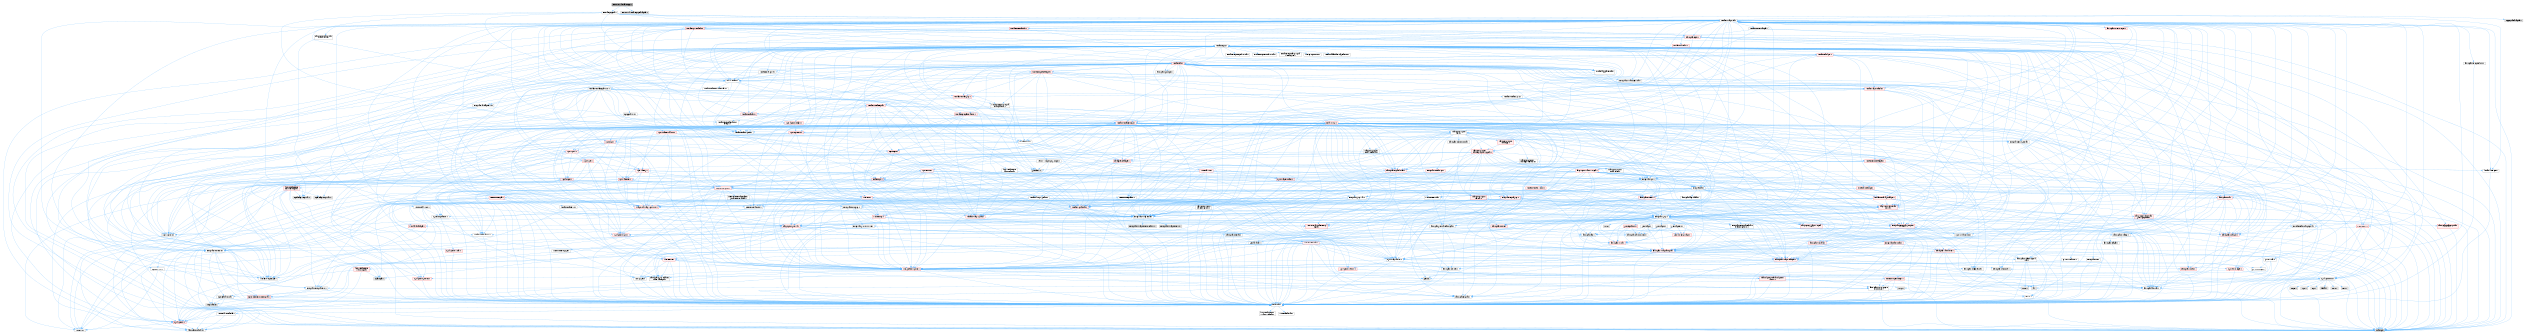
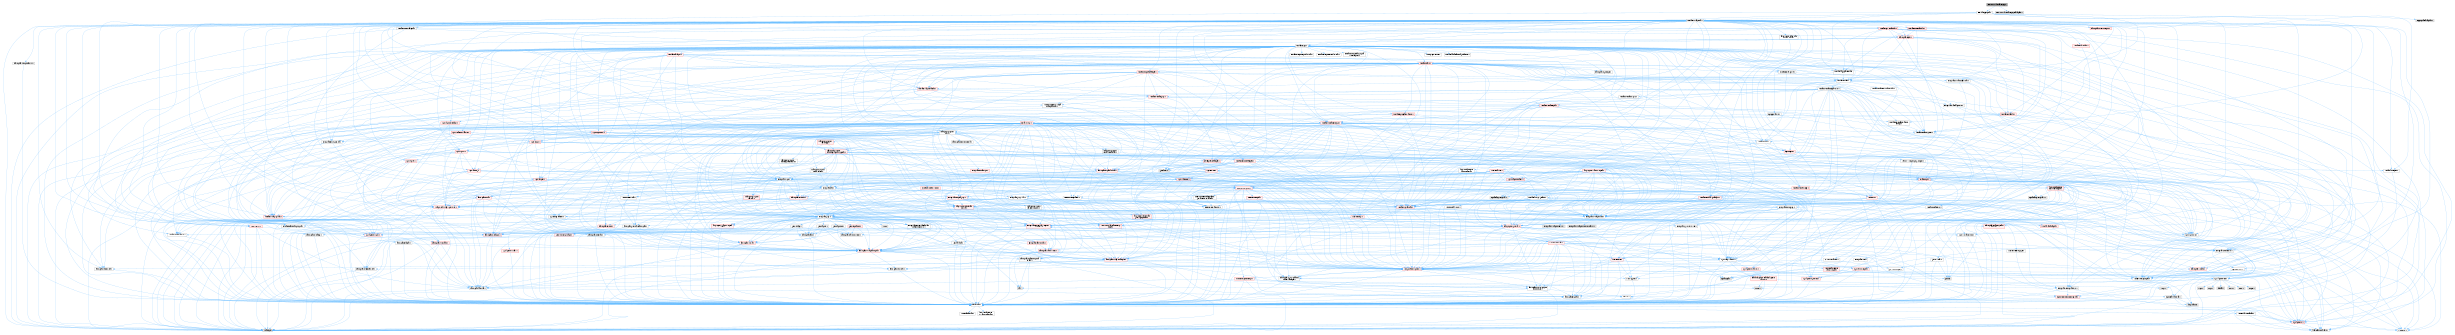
node "NotNull/Object.h": label "NotNull/Object.h" -> "UObject/Object.h"
node "Templates/RetainedRef.h": removed
